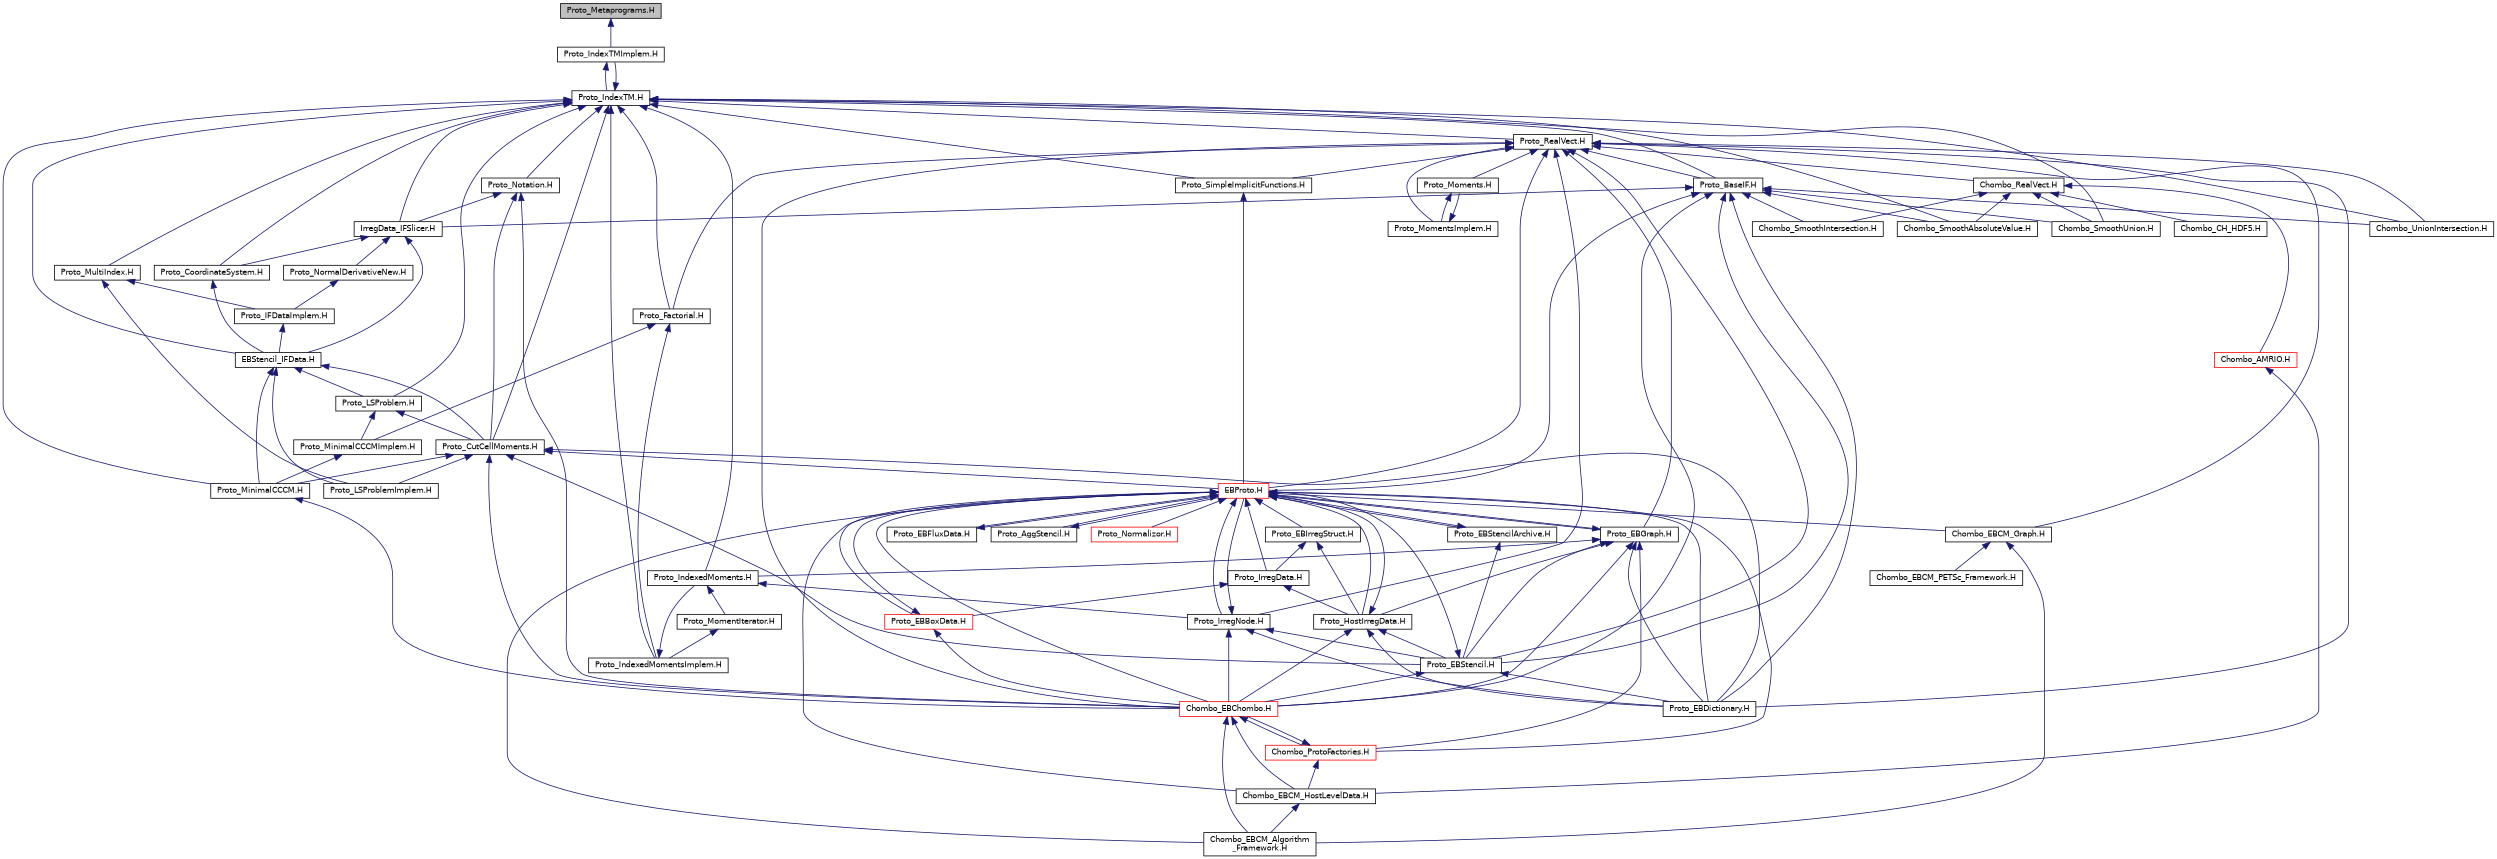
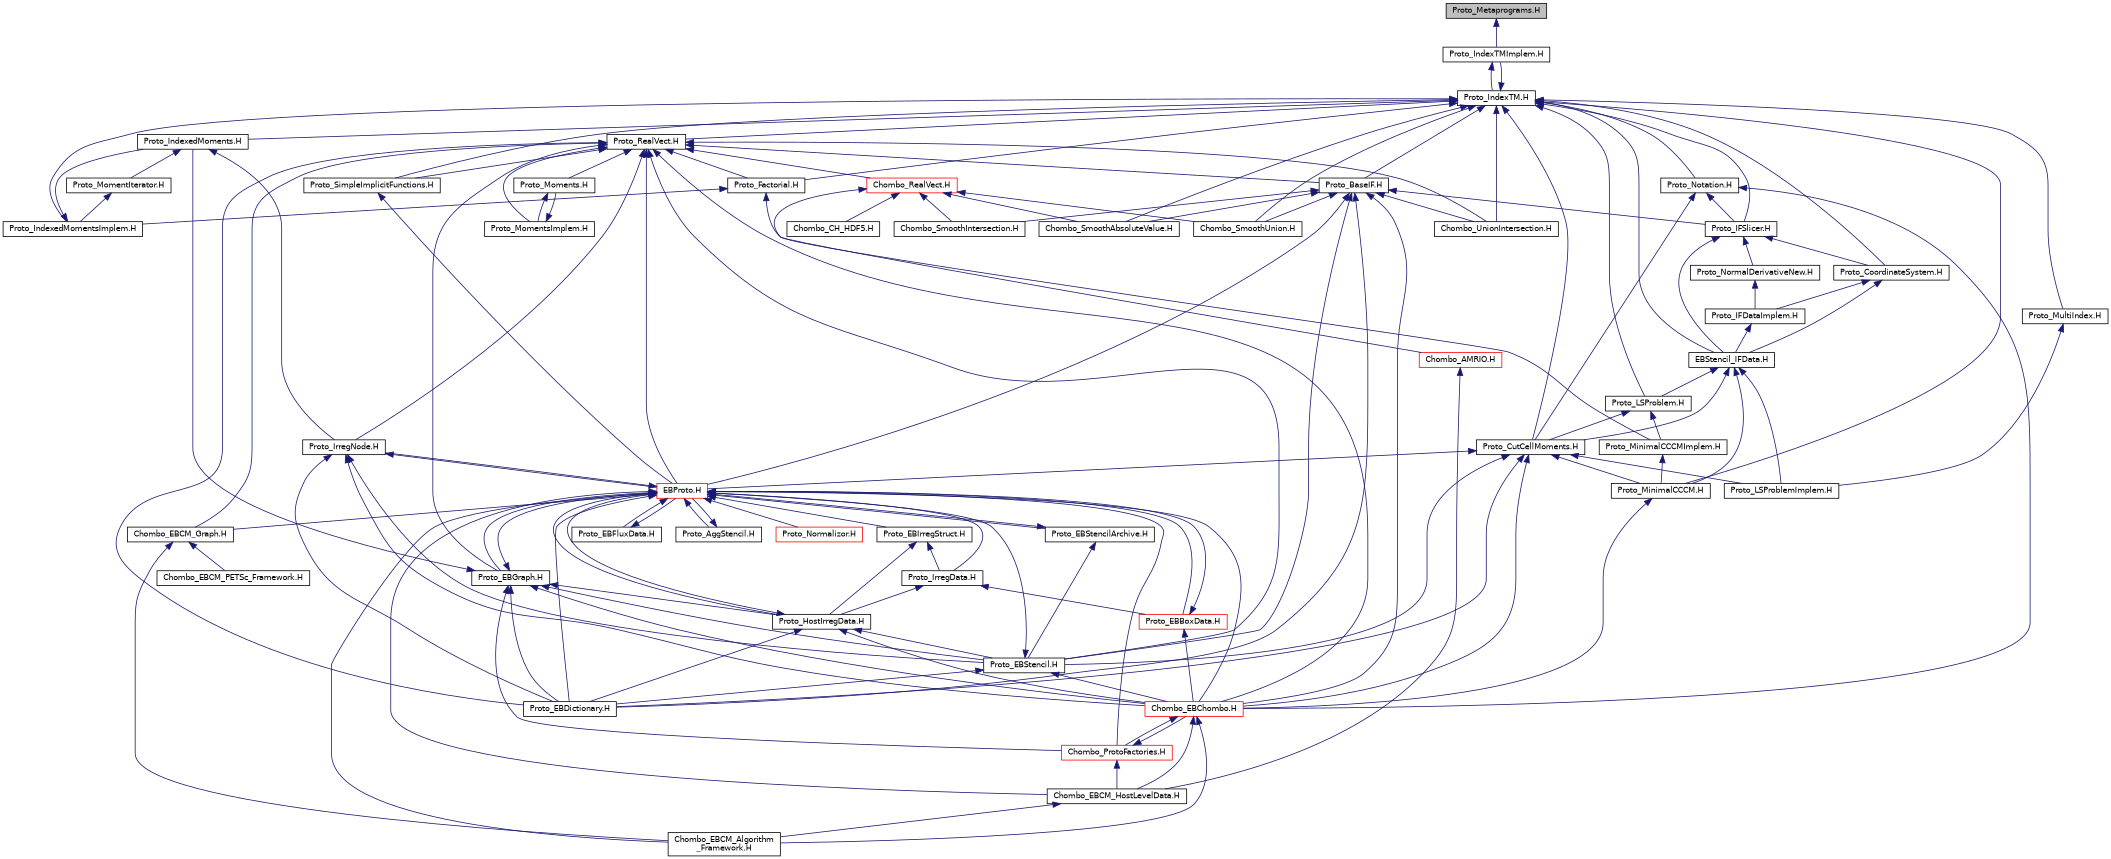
node "Chombo_RealVect.H": color black -> red
node "IrregData_IFSlicer.H": label "IrregData_IFSlicer.H" -> "Proto_IFSlicer.H"
edge "Proto_IFDataImplem.H" -> "Proto_MultiIndex.H": now "Proto_IFDataImplem.H" -> "Proto_CoordinateSystem.H"
